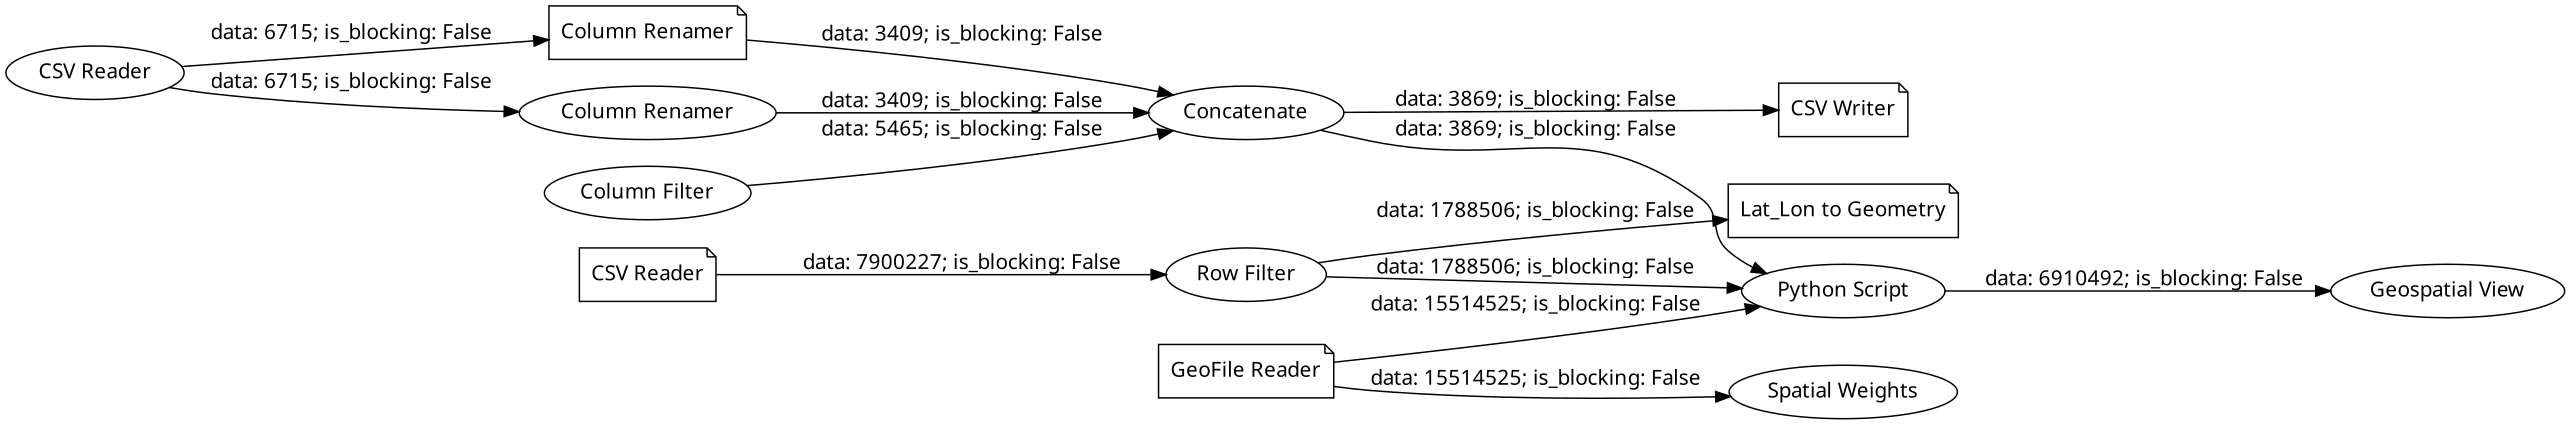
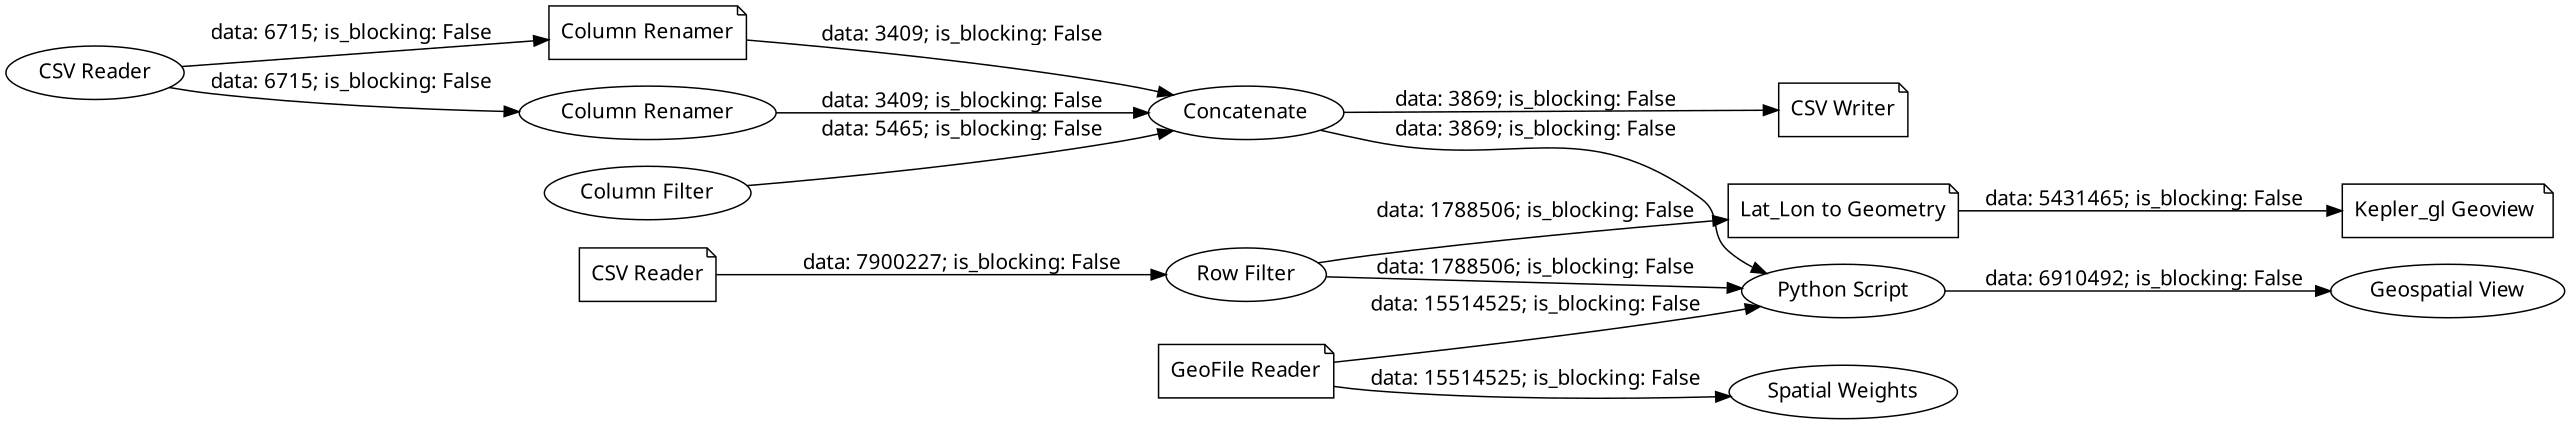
node "Kepler_gl Geoview": added
